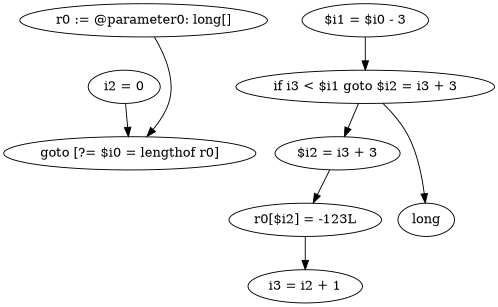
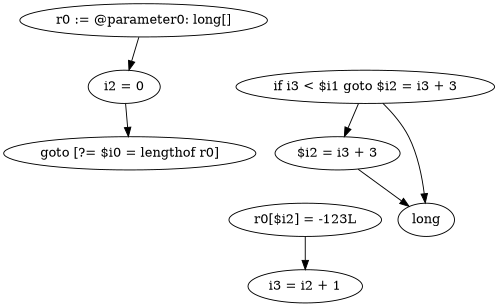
node "$i1 = $i0 - 3": removed
edge "r0 := @parameter0: long[]" -> "goto [?= $i0 = lengthof r0]": now "r0 := @parameter0: long[]" -> "i2 = 0"
edge "$i2 = i3 + 3" -> "r0[$i2] = -123L": now "$i2 = i3 + 3" -> "long"
